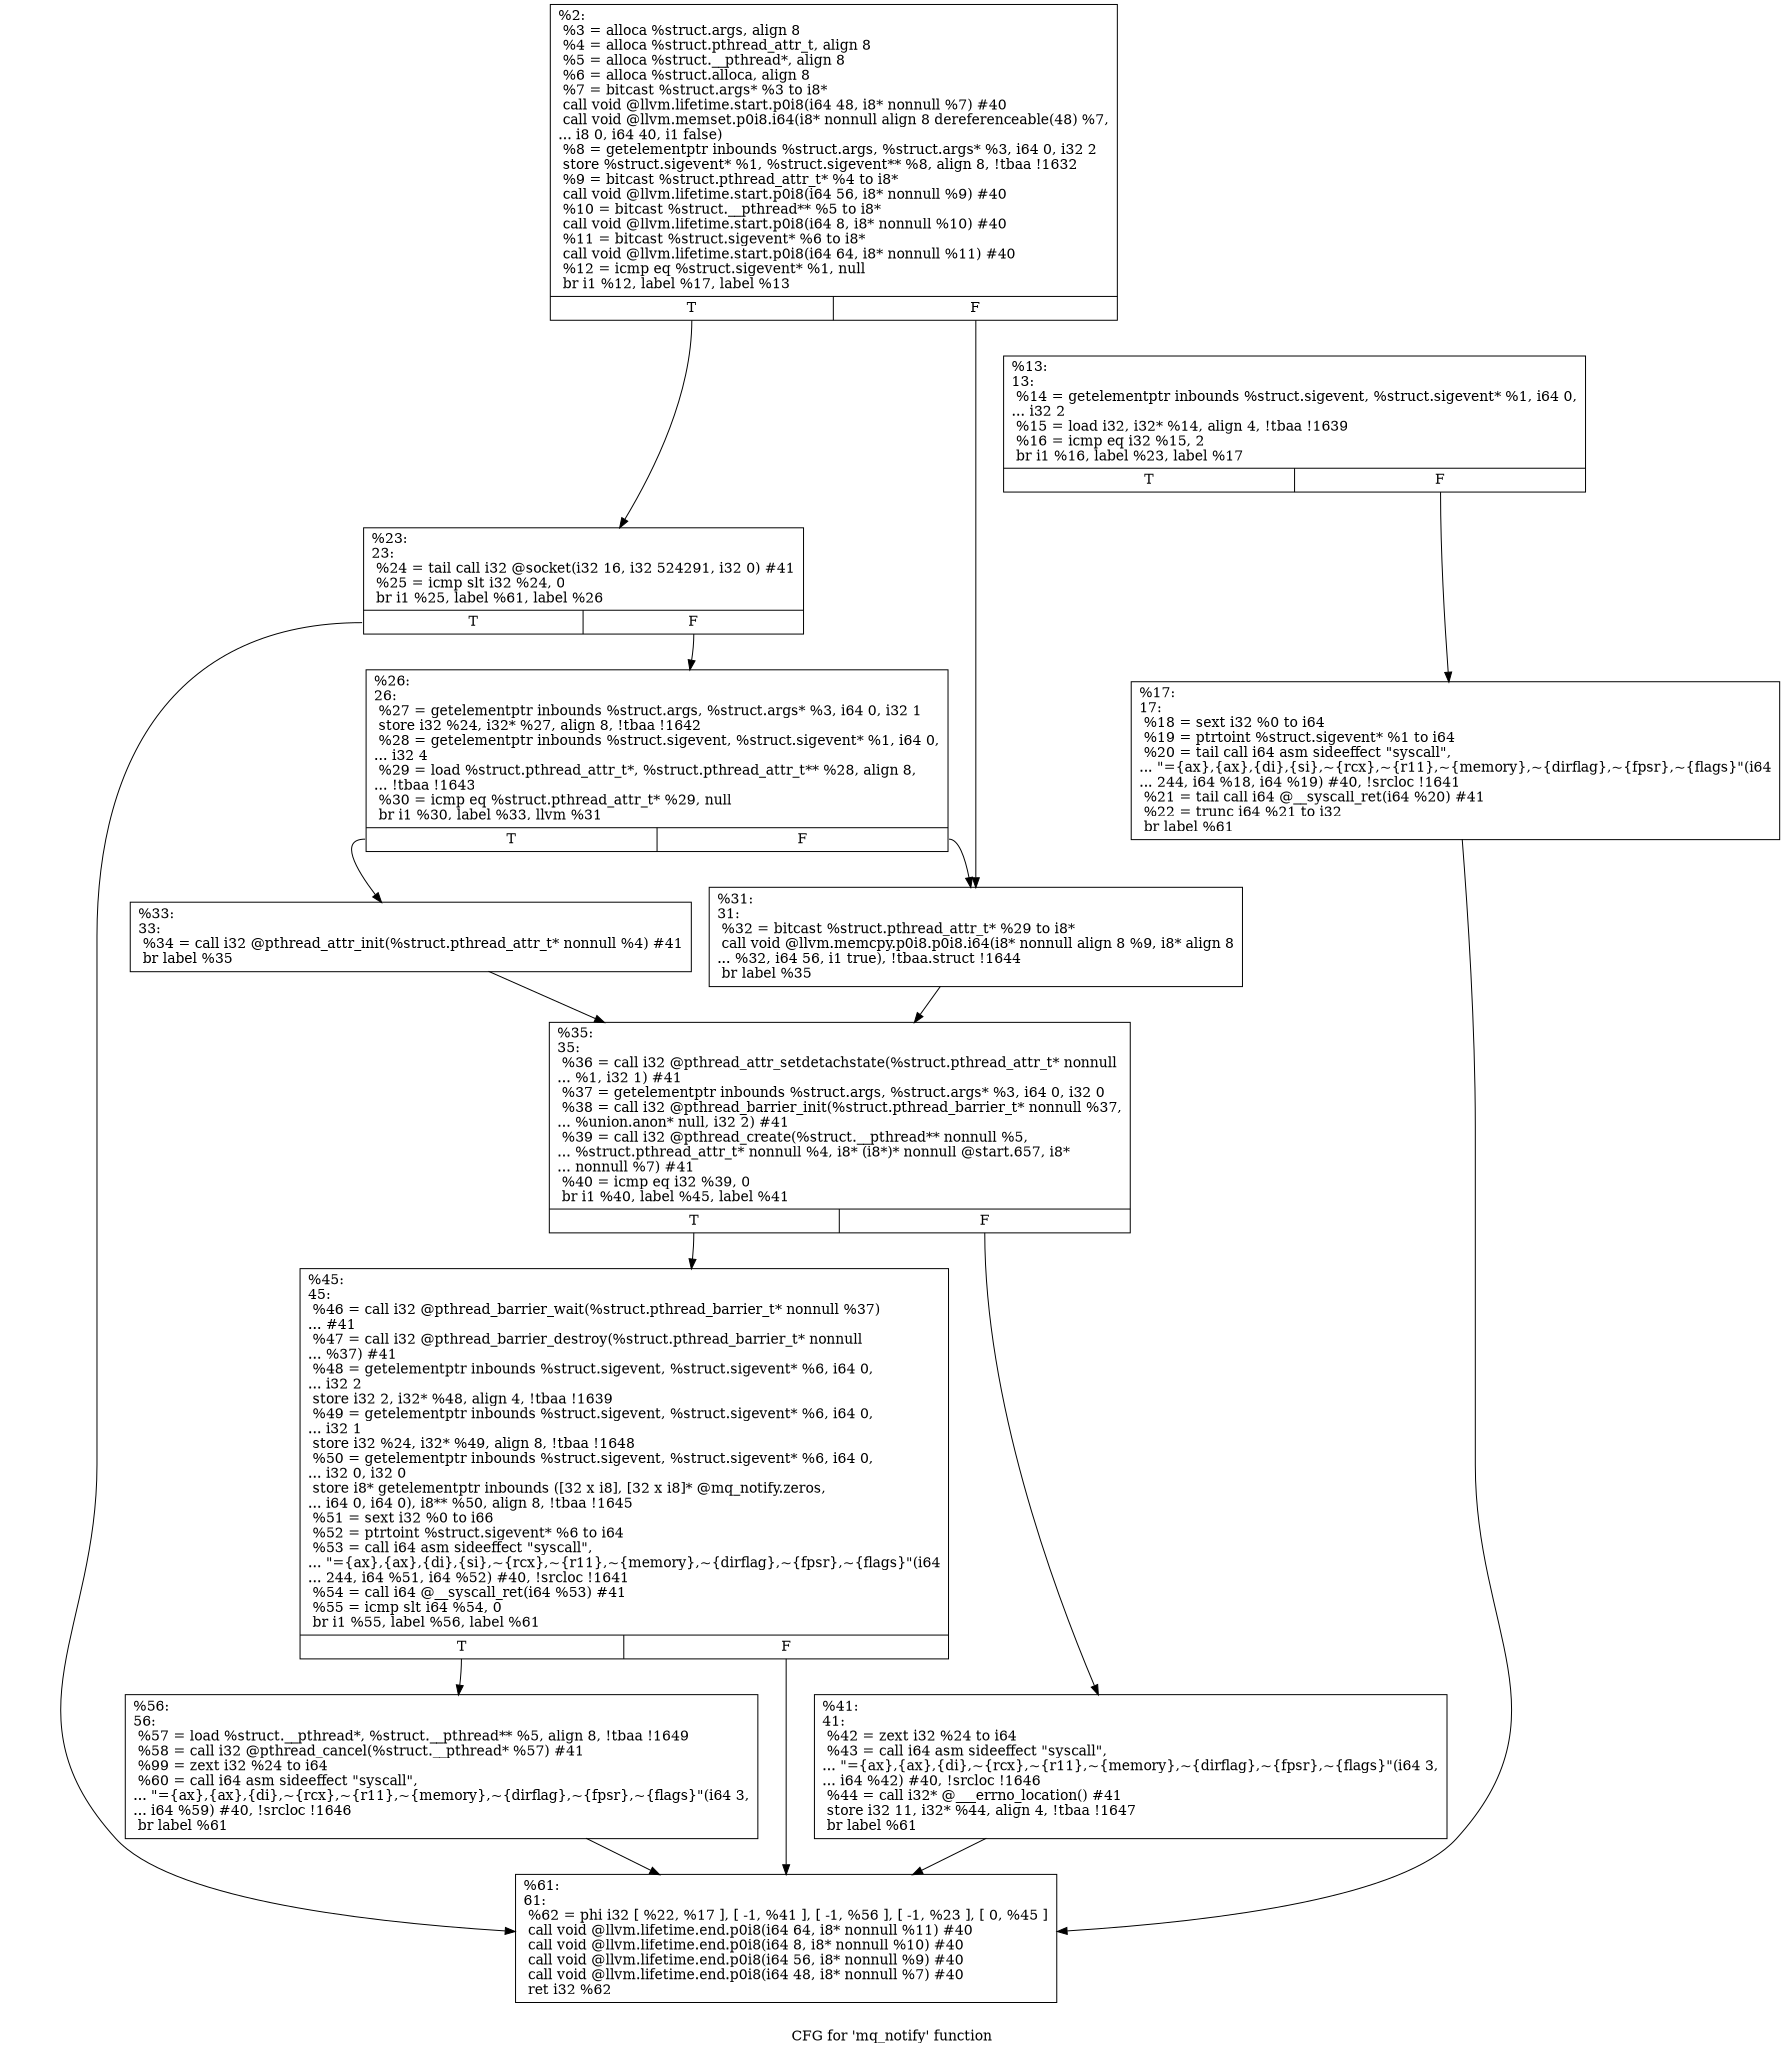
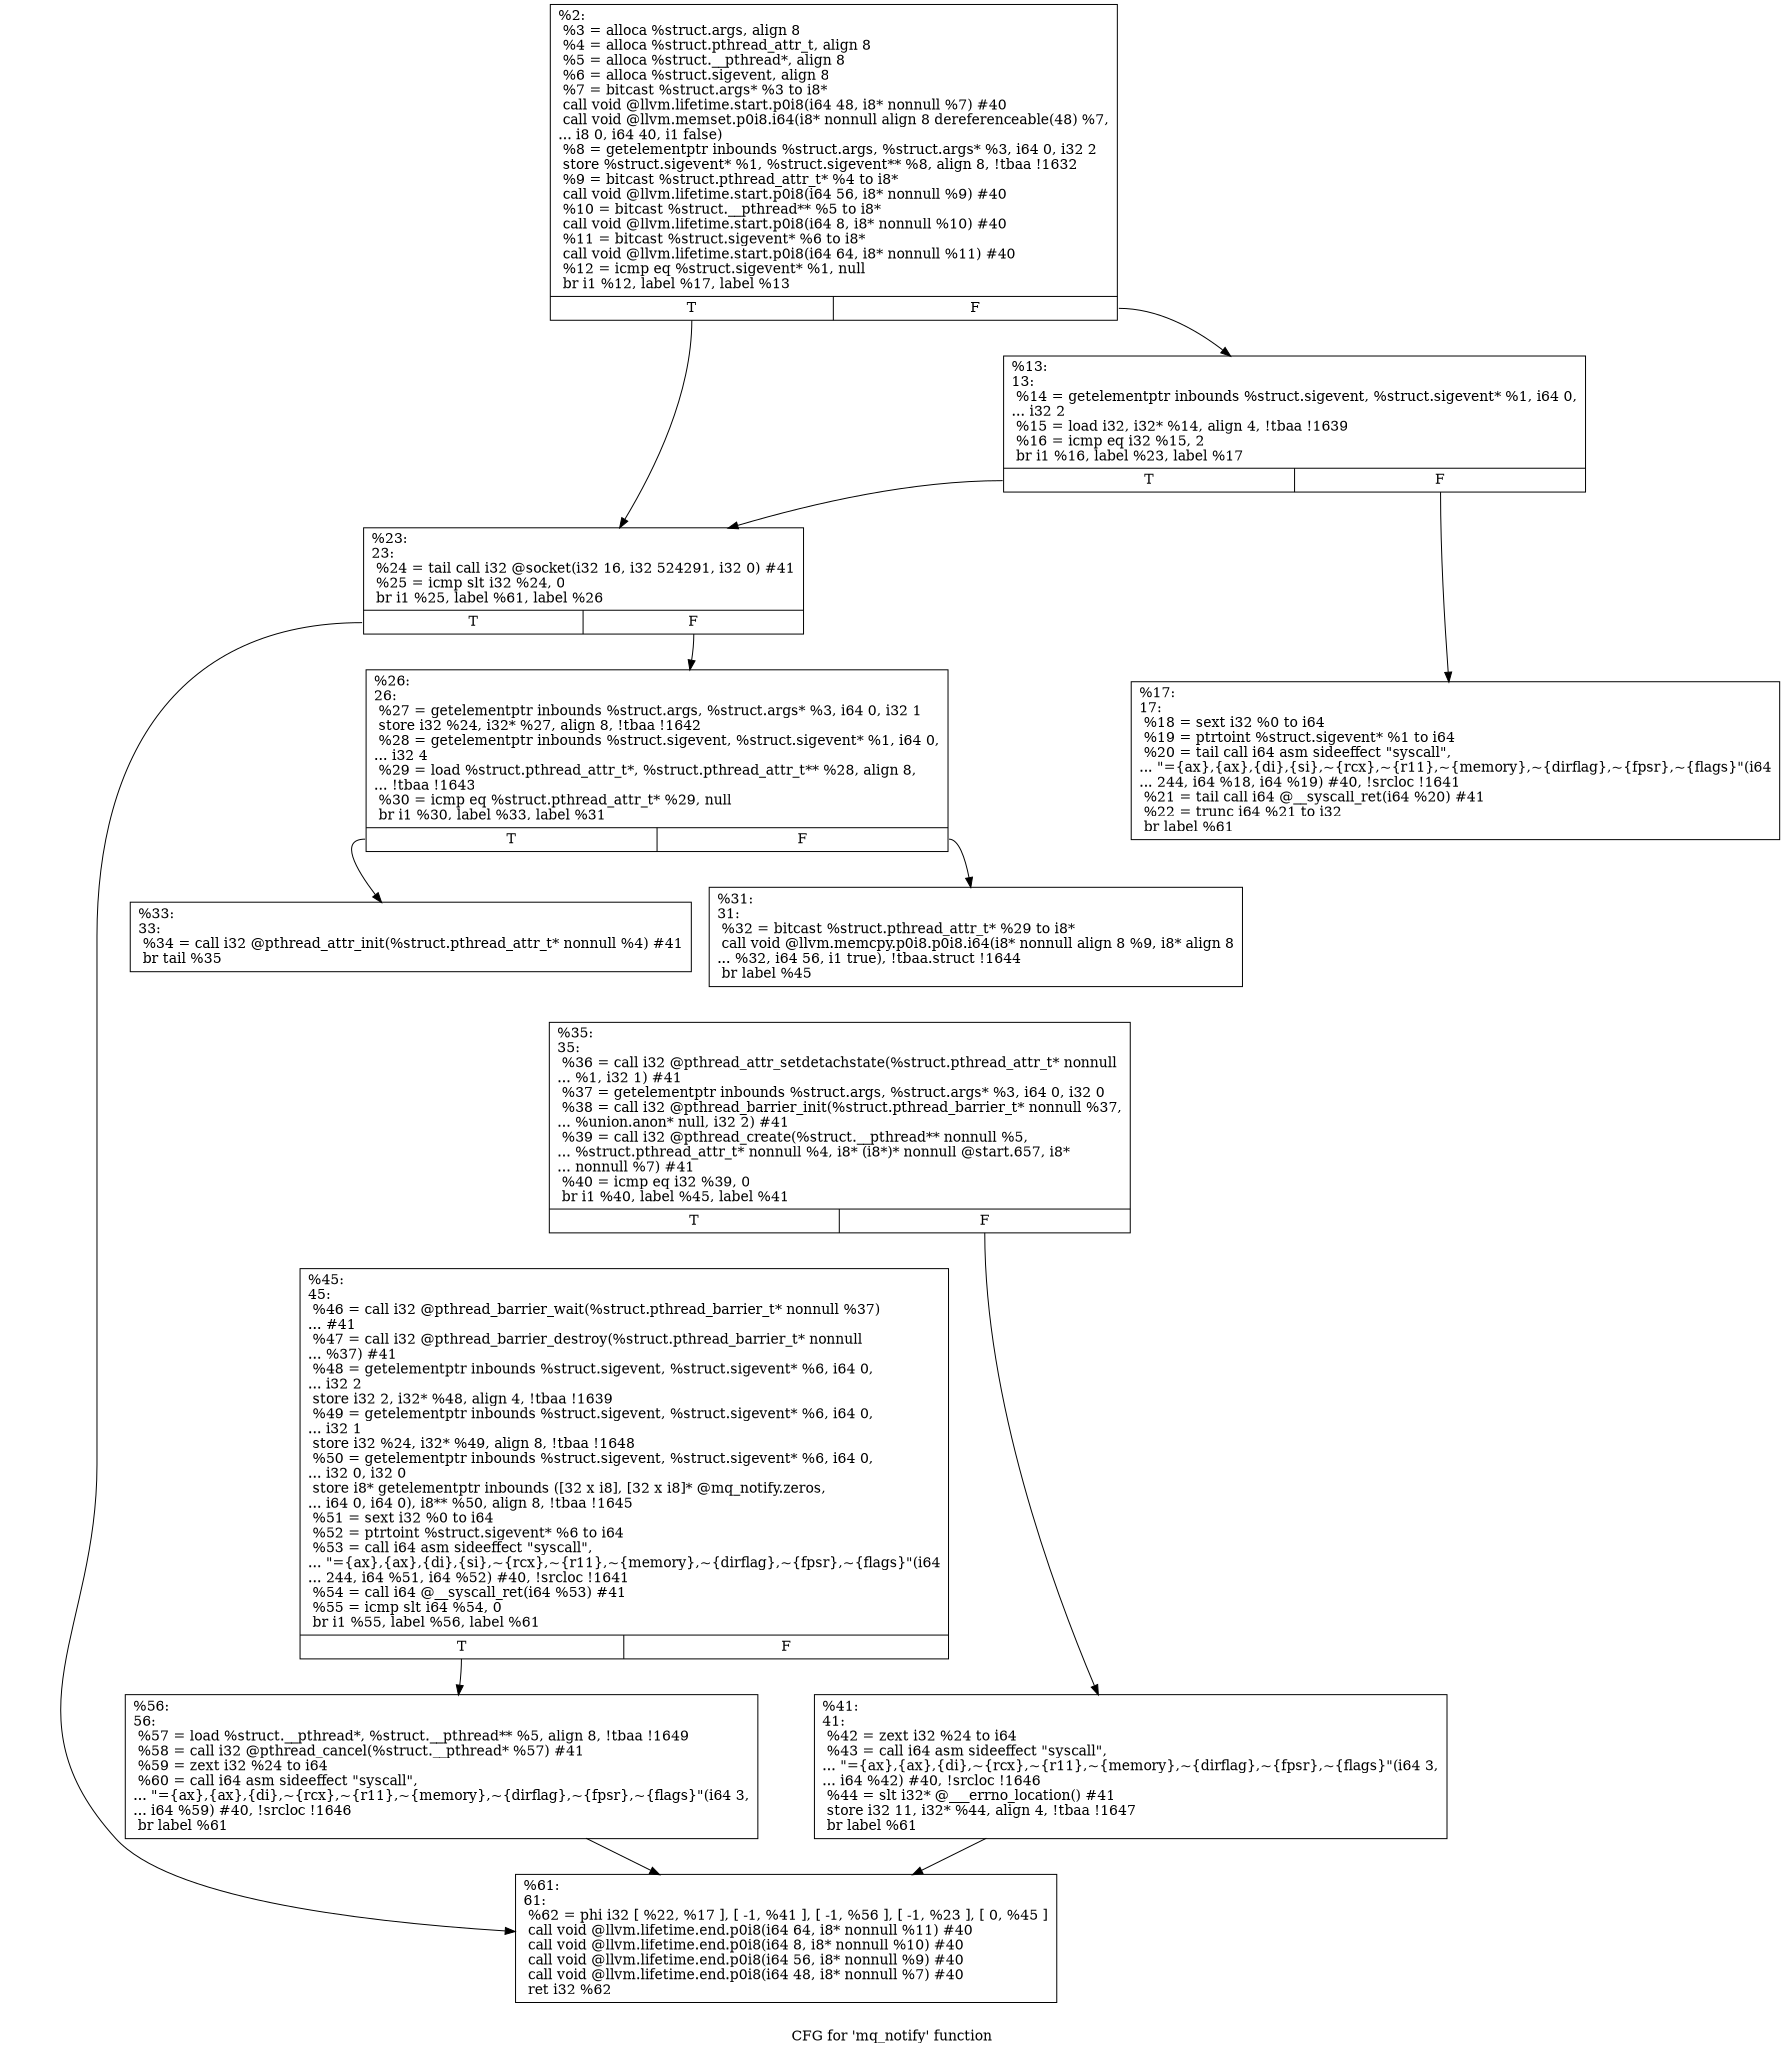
node "%2:": text "%6 = alloca %struct.alloca, align 8" -> "%6 = alloca %struct.sigevent, align 8"
edge "%13:" -> "%23:": added
edge "%2:" -> "%31:": now "%2:" -> "%13:"
node "%26:": text "br i1 %30, label %33, llvm %31" -> "br i1 %30, label %33, label %31"
node "%33:": text "br label %35" -> "br tail %35"
node "%31:": text "br label %35" -> "br label %45"
edge "%33:" -> "%35:": removed
edge "%31:" -> "%35:": removed
edge "%35:" -> "%45:": removed
node "%45:": text "%51 = sext i32 %0 to i66" -> "%51 = sext i32 %0 to i64"
edge "%17:" -> "%61:": removed
edge "%45:" -> "%61:": removed
node "%56:": text "%99 = zext i32 %24 to i64" -> "%59 = zext i32 %24 to i64"
node "%41:": text "%44 = call i32* @___errno_location() #41" -> "%44 = slt i32* @___errno_location() #41"
